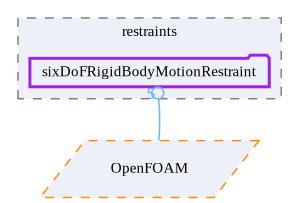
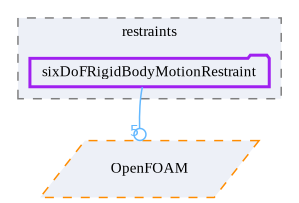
edge "OpenFOAM" -> "sixDoFRigidBodyMotionRestraint": reversed
